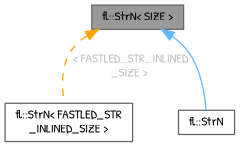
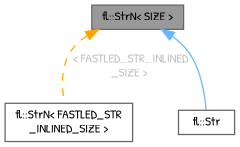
node "fl::StrN": label "fl::StrN" -> "fl::Str"
